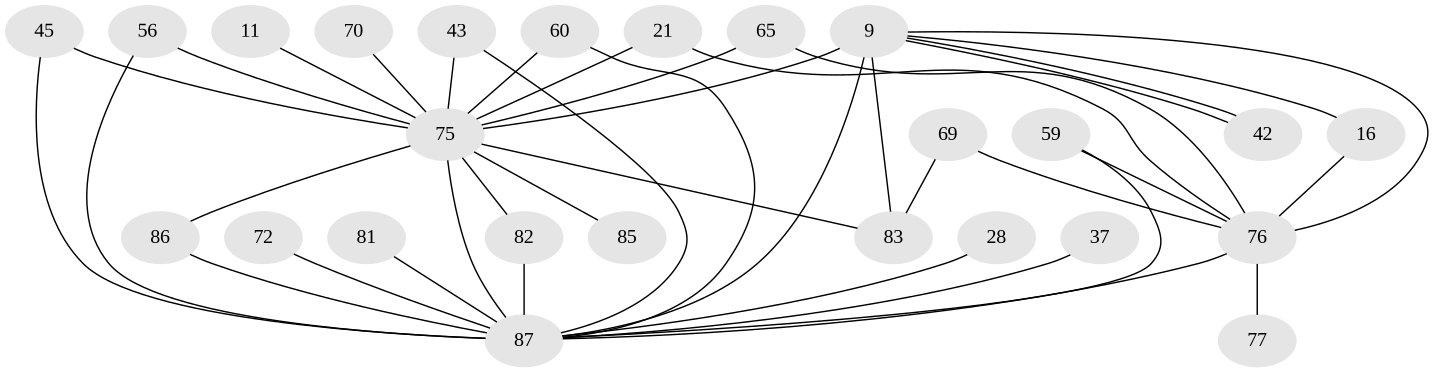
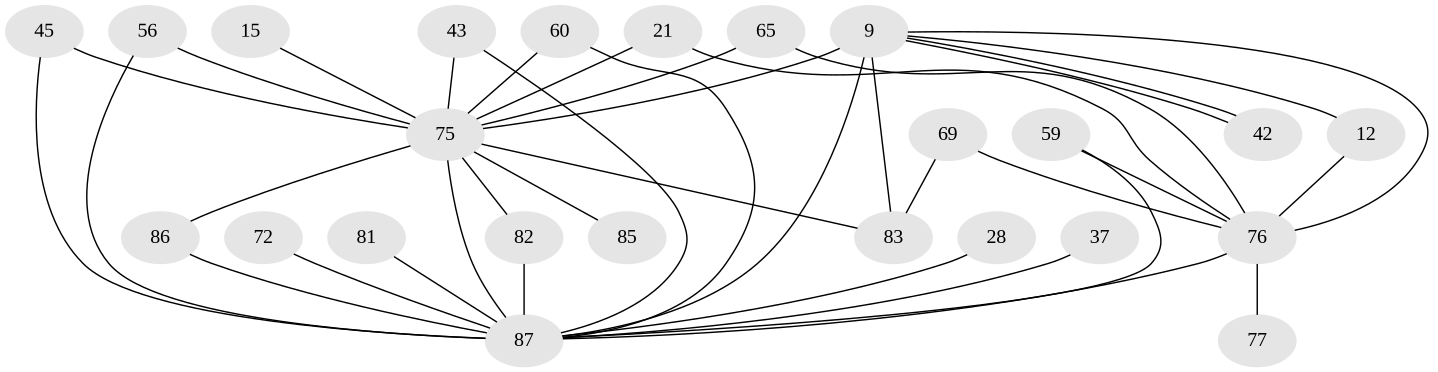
node "11": label "11" -> "15"
node "70": removed
node "16": label "16" -> "12"
